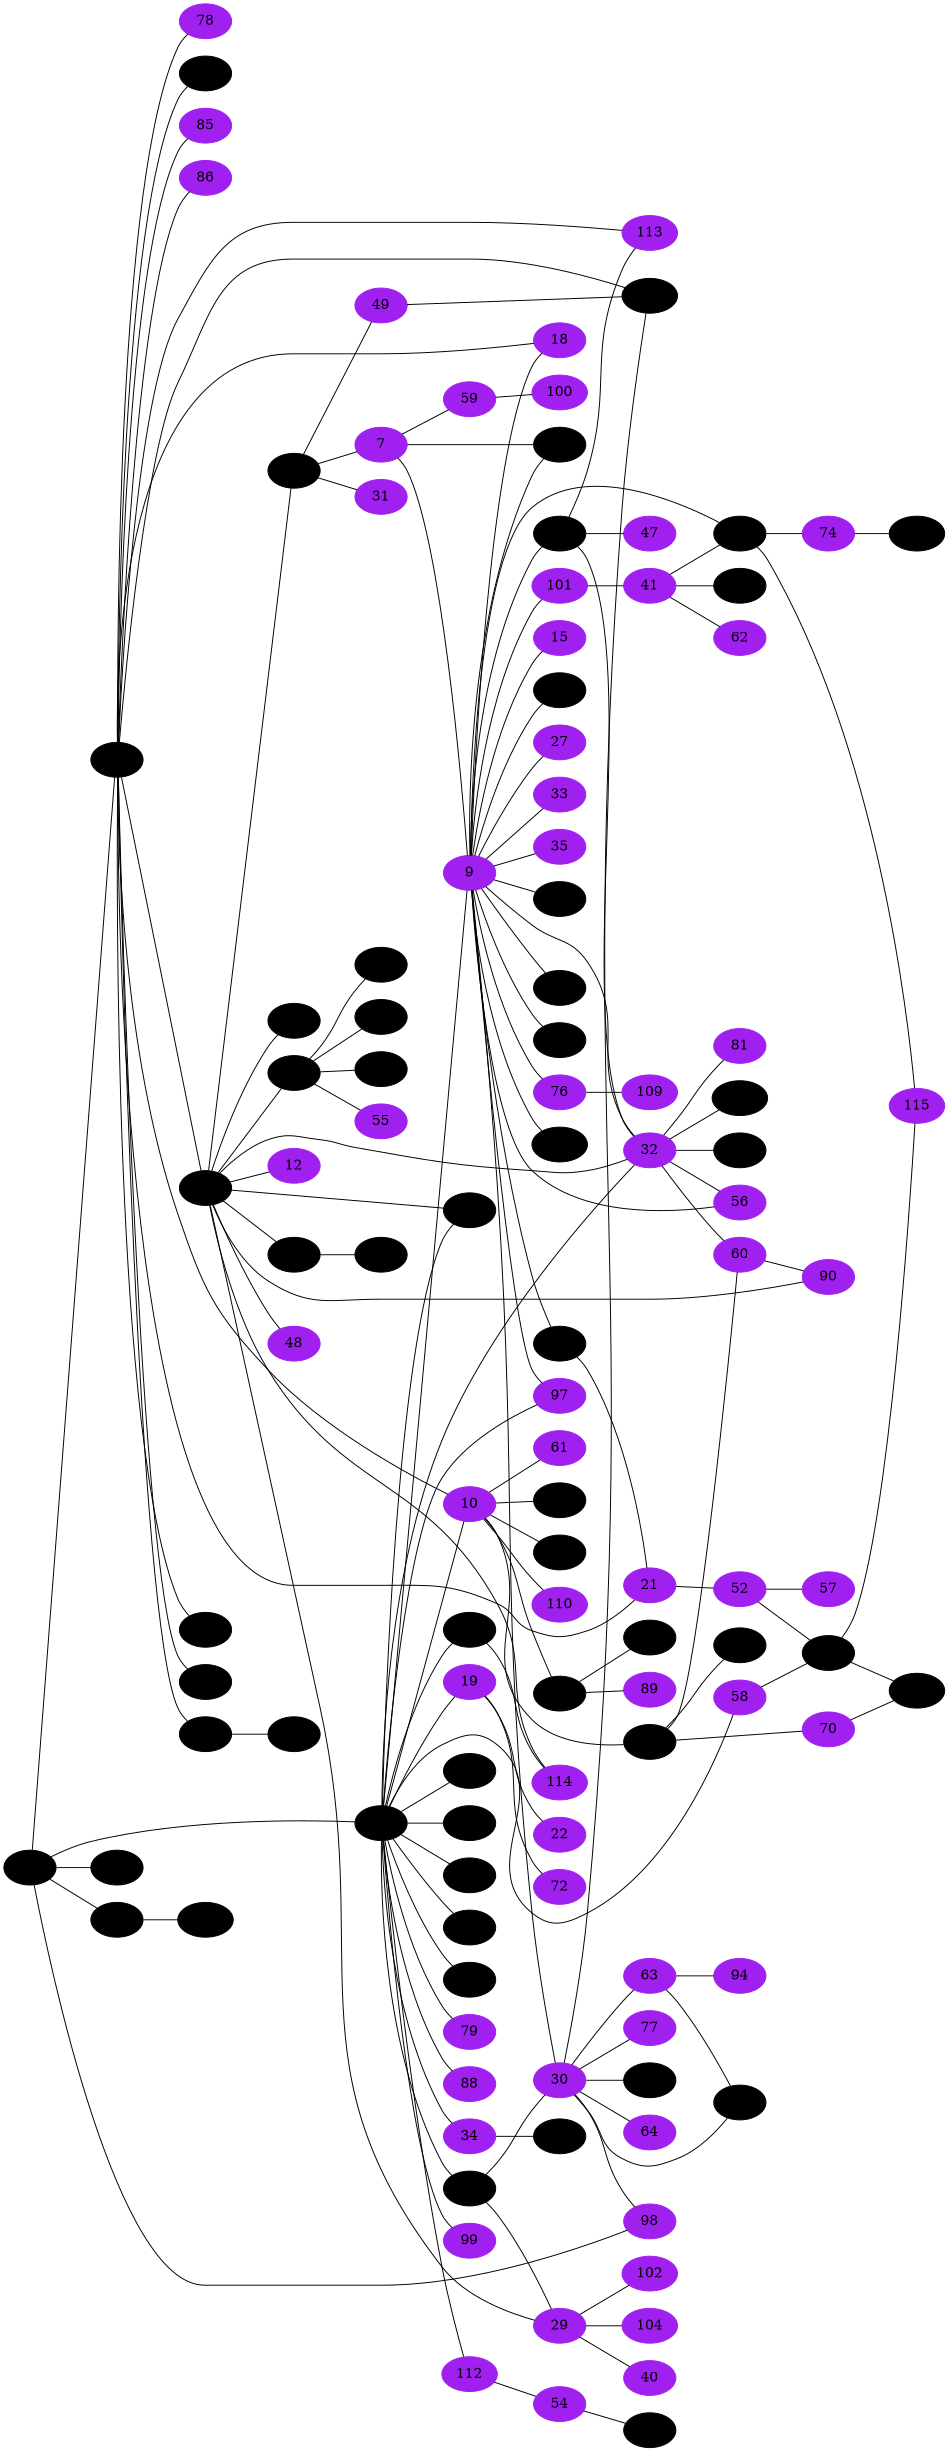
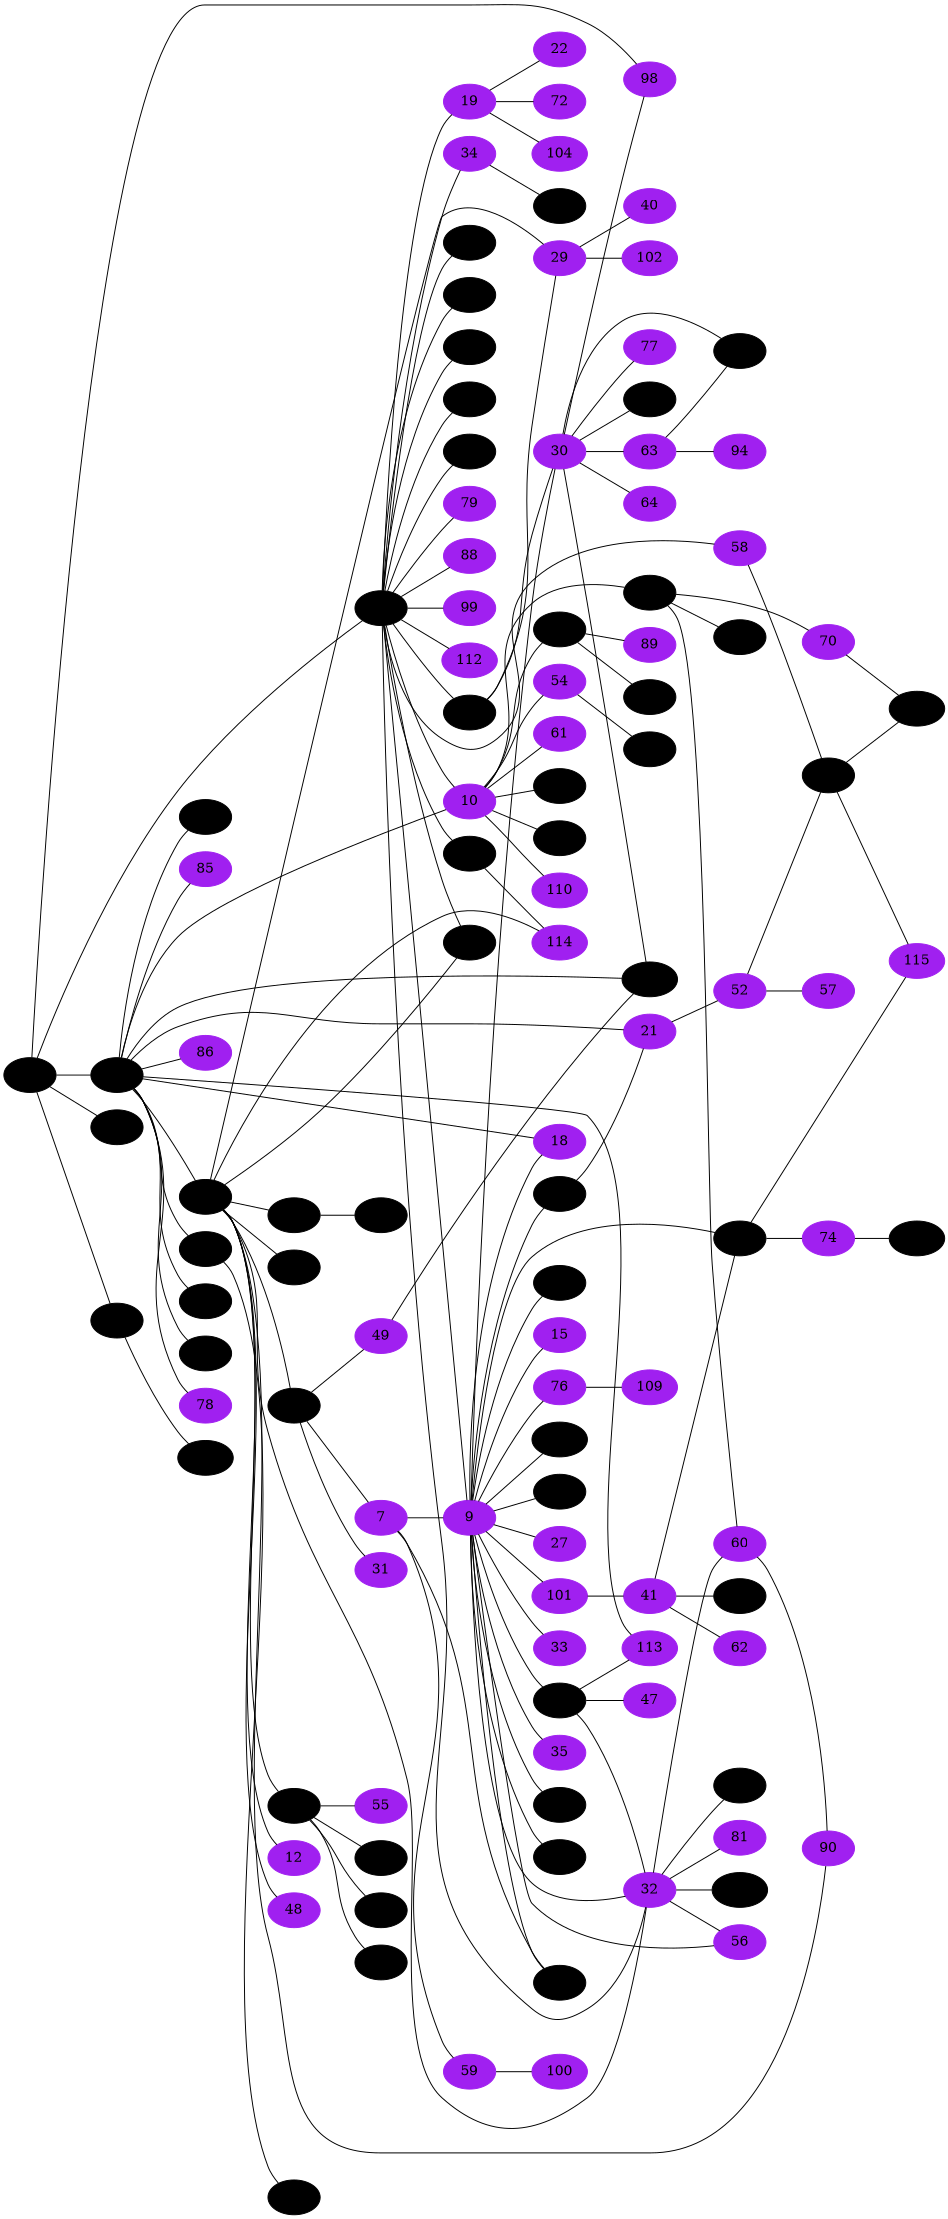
node "97": removed
edge "29" -- "104": now "19" -- "104"
edge "112" -- "54": now "10" -- "54"
